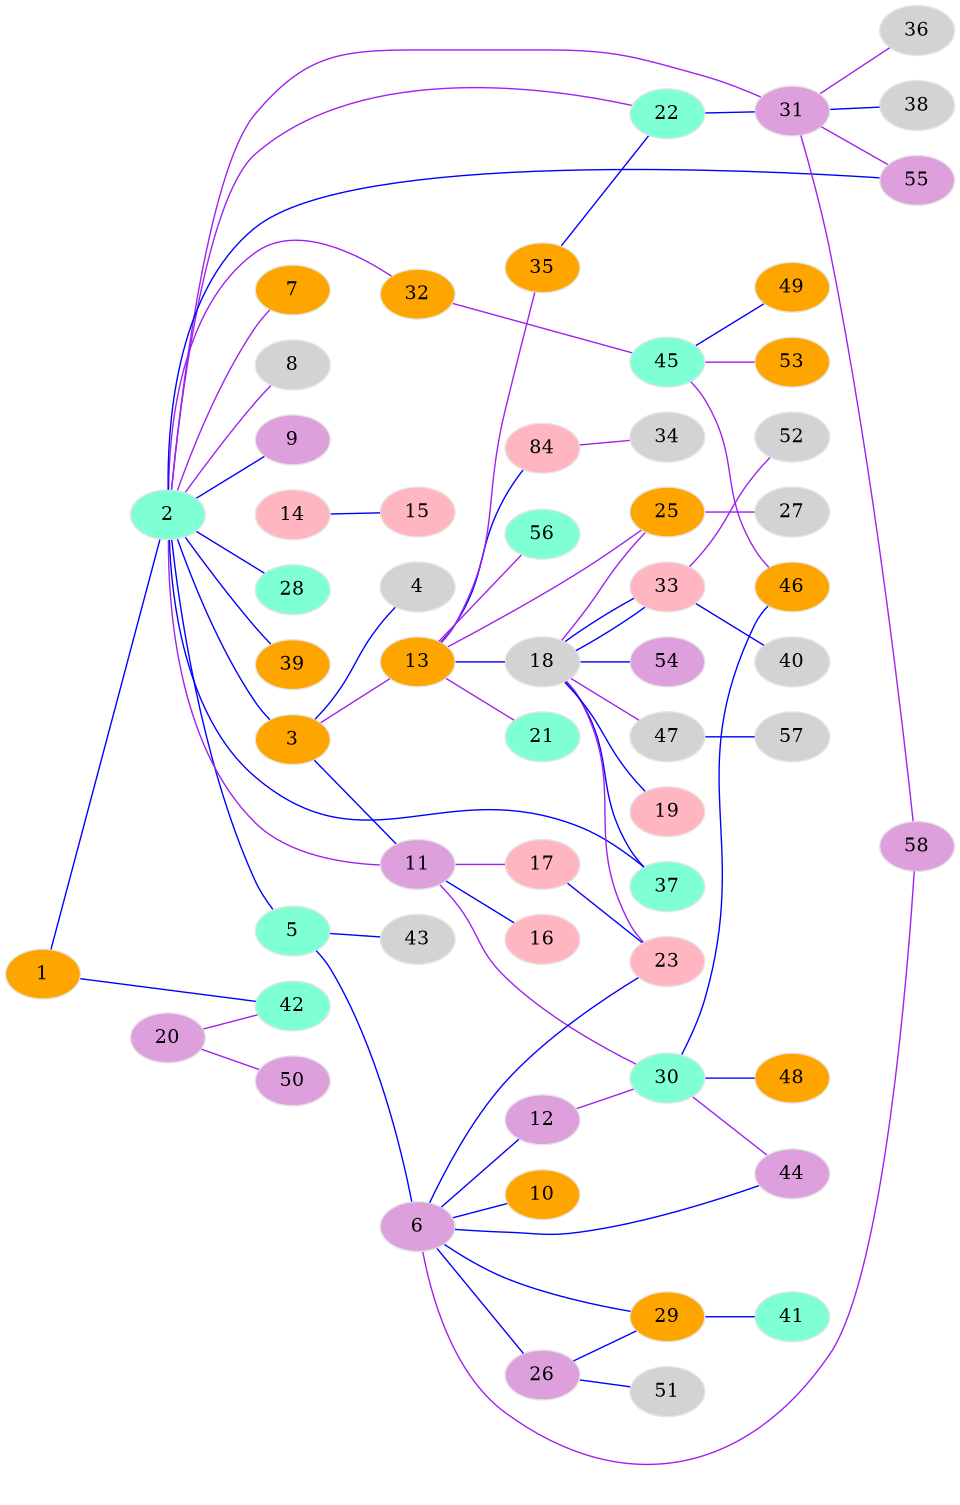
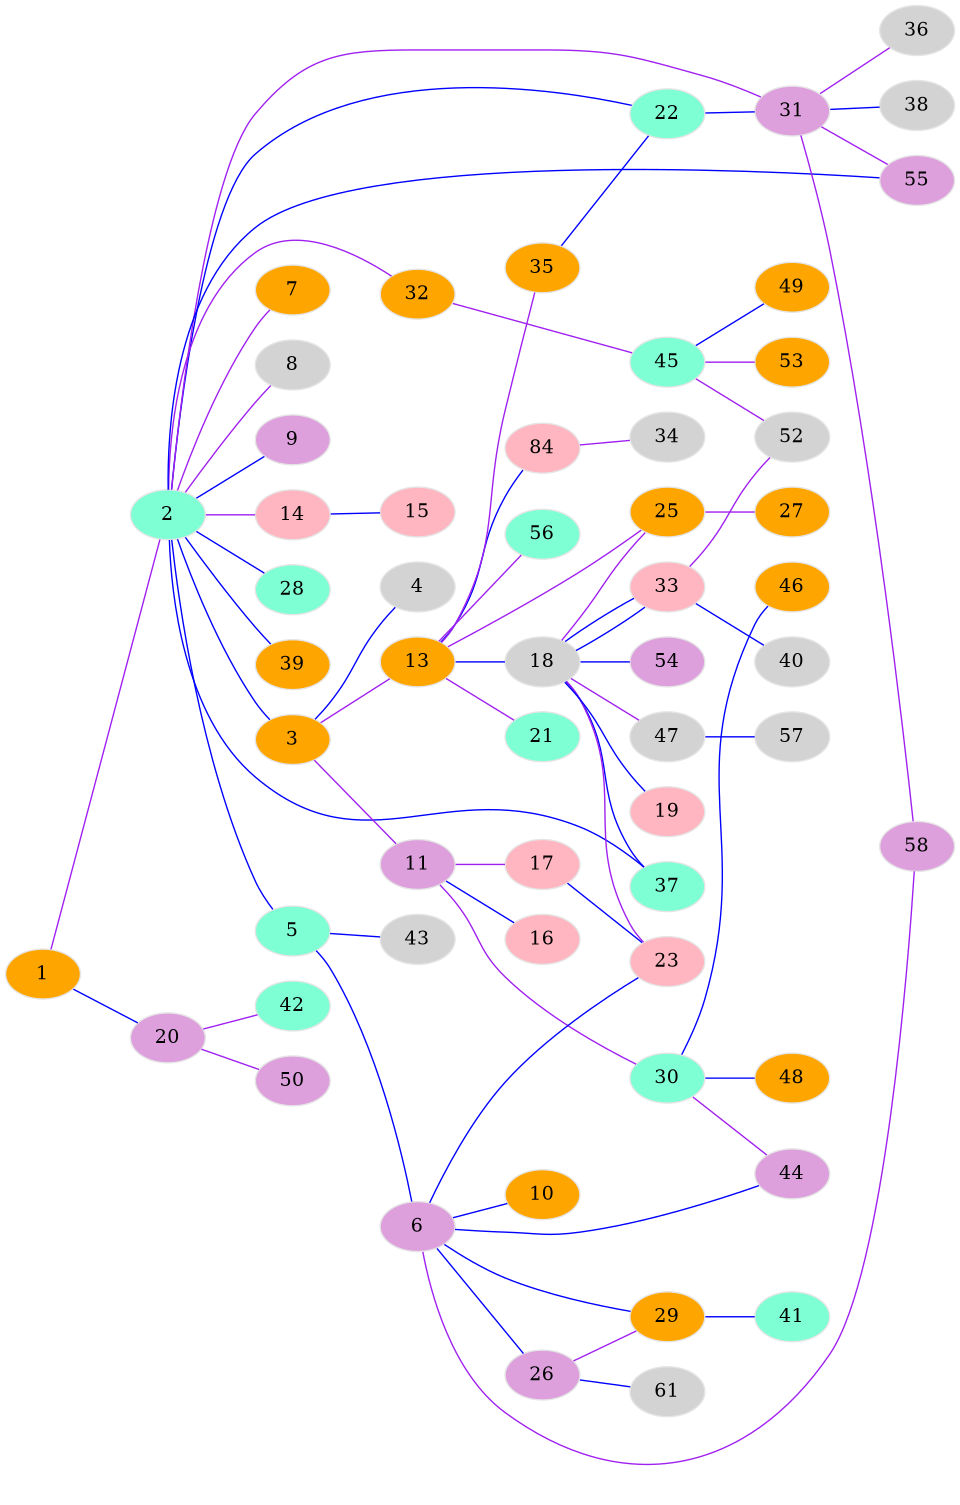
edge "22" -- "2": color purple -> blue
edge "45" -- "46": now "45" -- "52"
node "27": fillcolor lightgrey -> orange
edge "2" -- "11": now "2" -- "14"
edge "2" -- "1": color blue -> purple
edge "3" -- "11": color blue -> purple
edge "1" -- "42": now "1" -- "20"
node "12": removed
edge "29" -- "26": color blue -> purple
node "51": label "51" -> "61"
